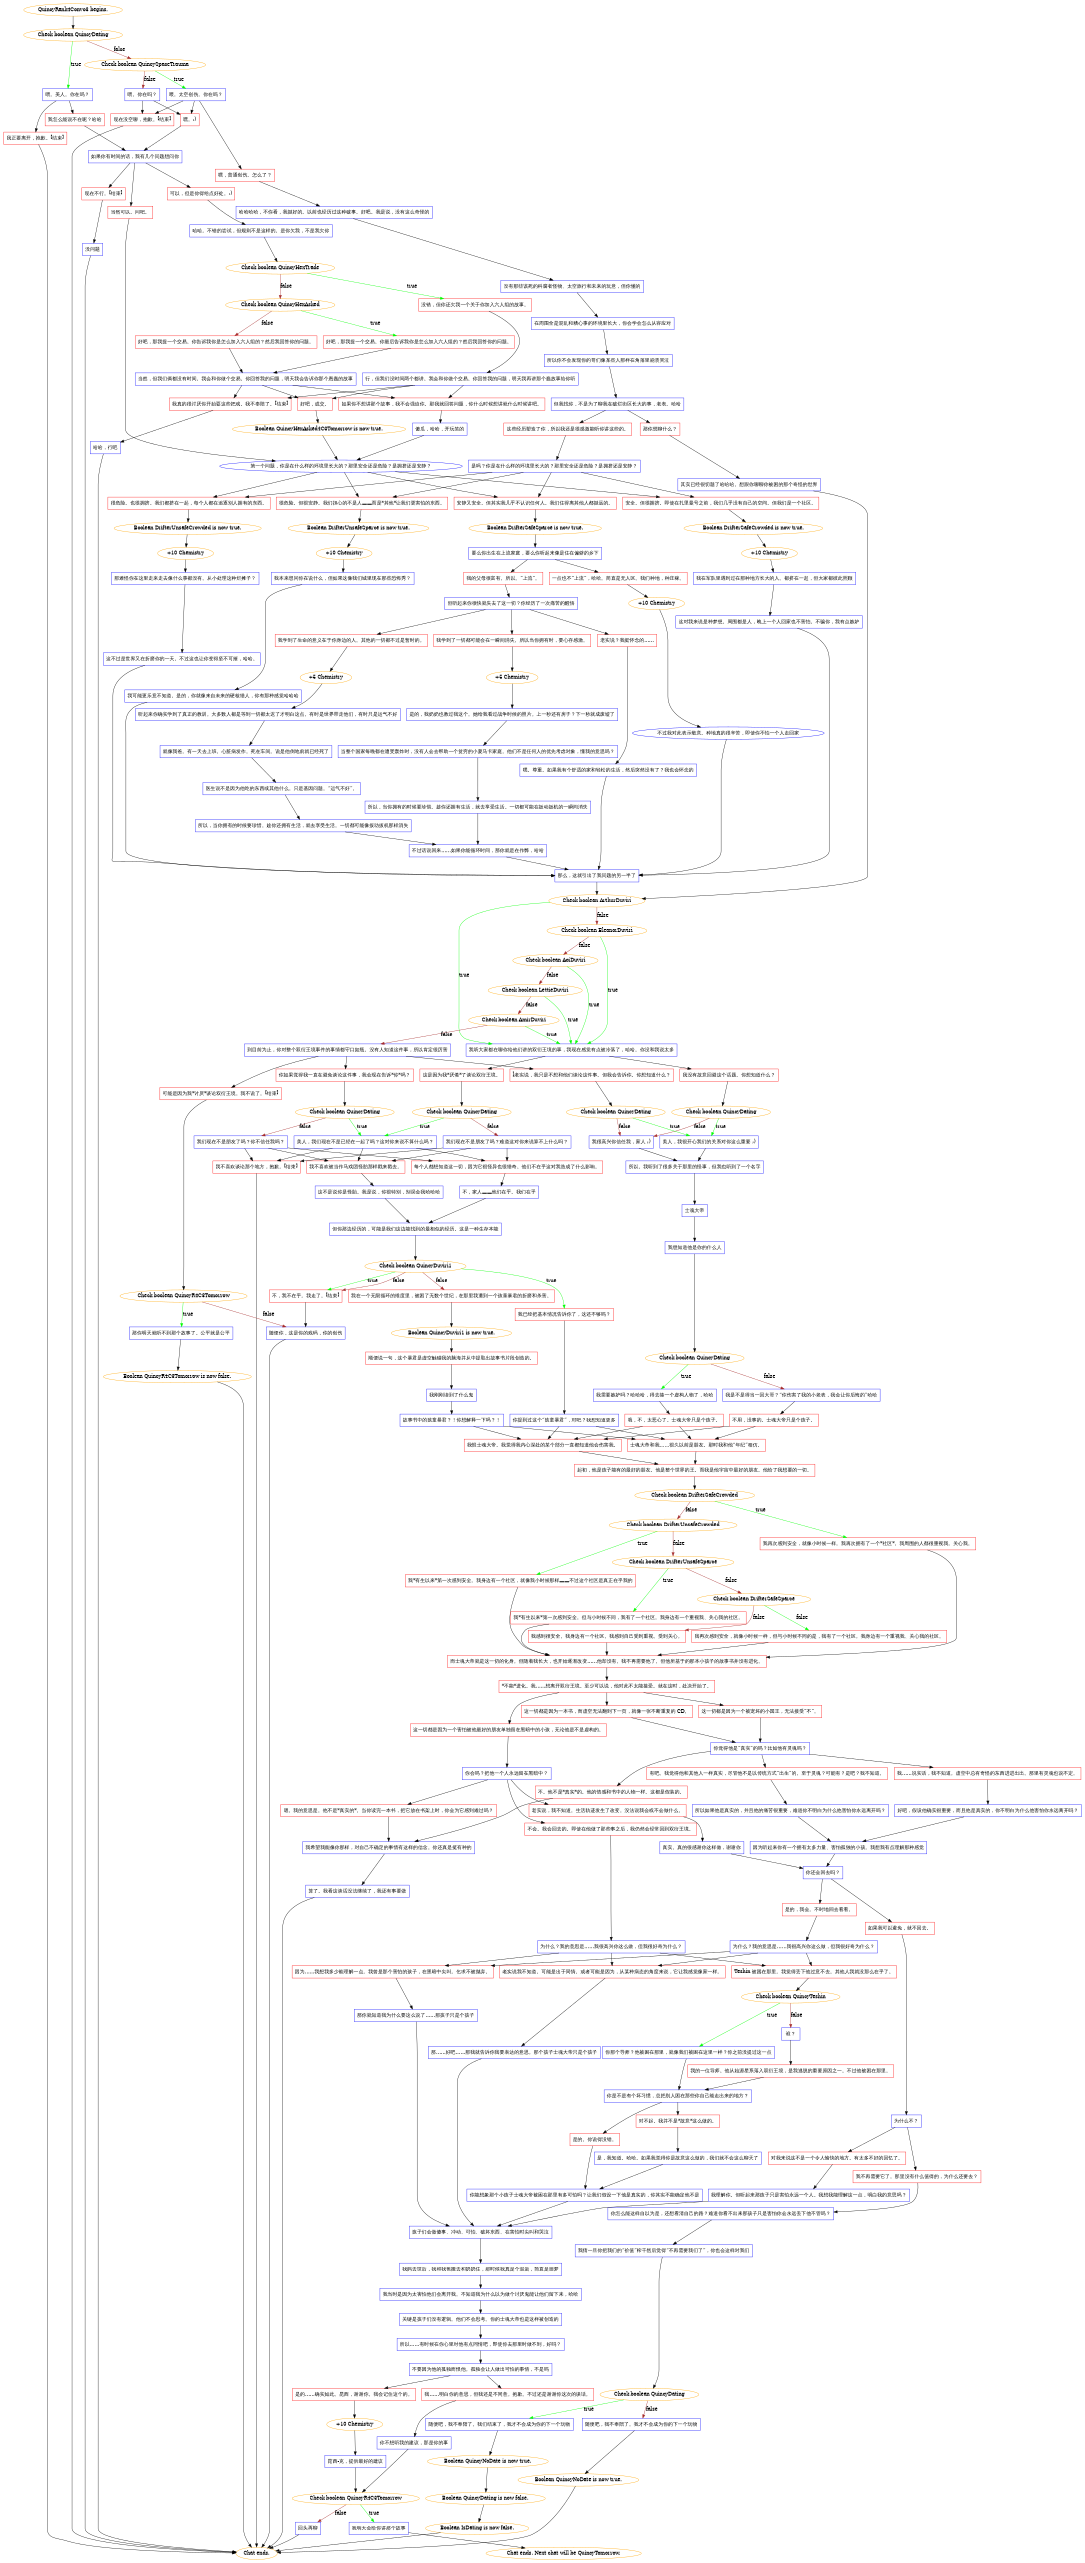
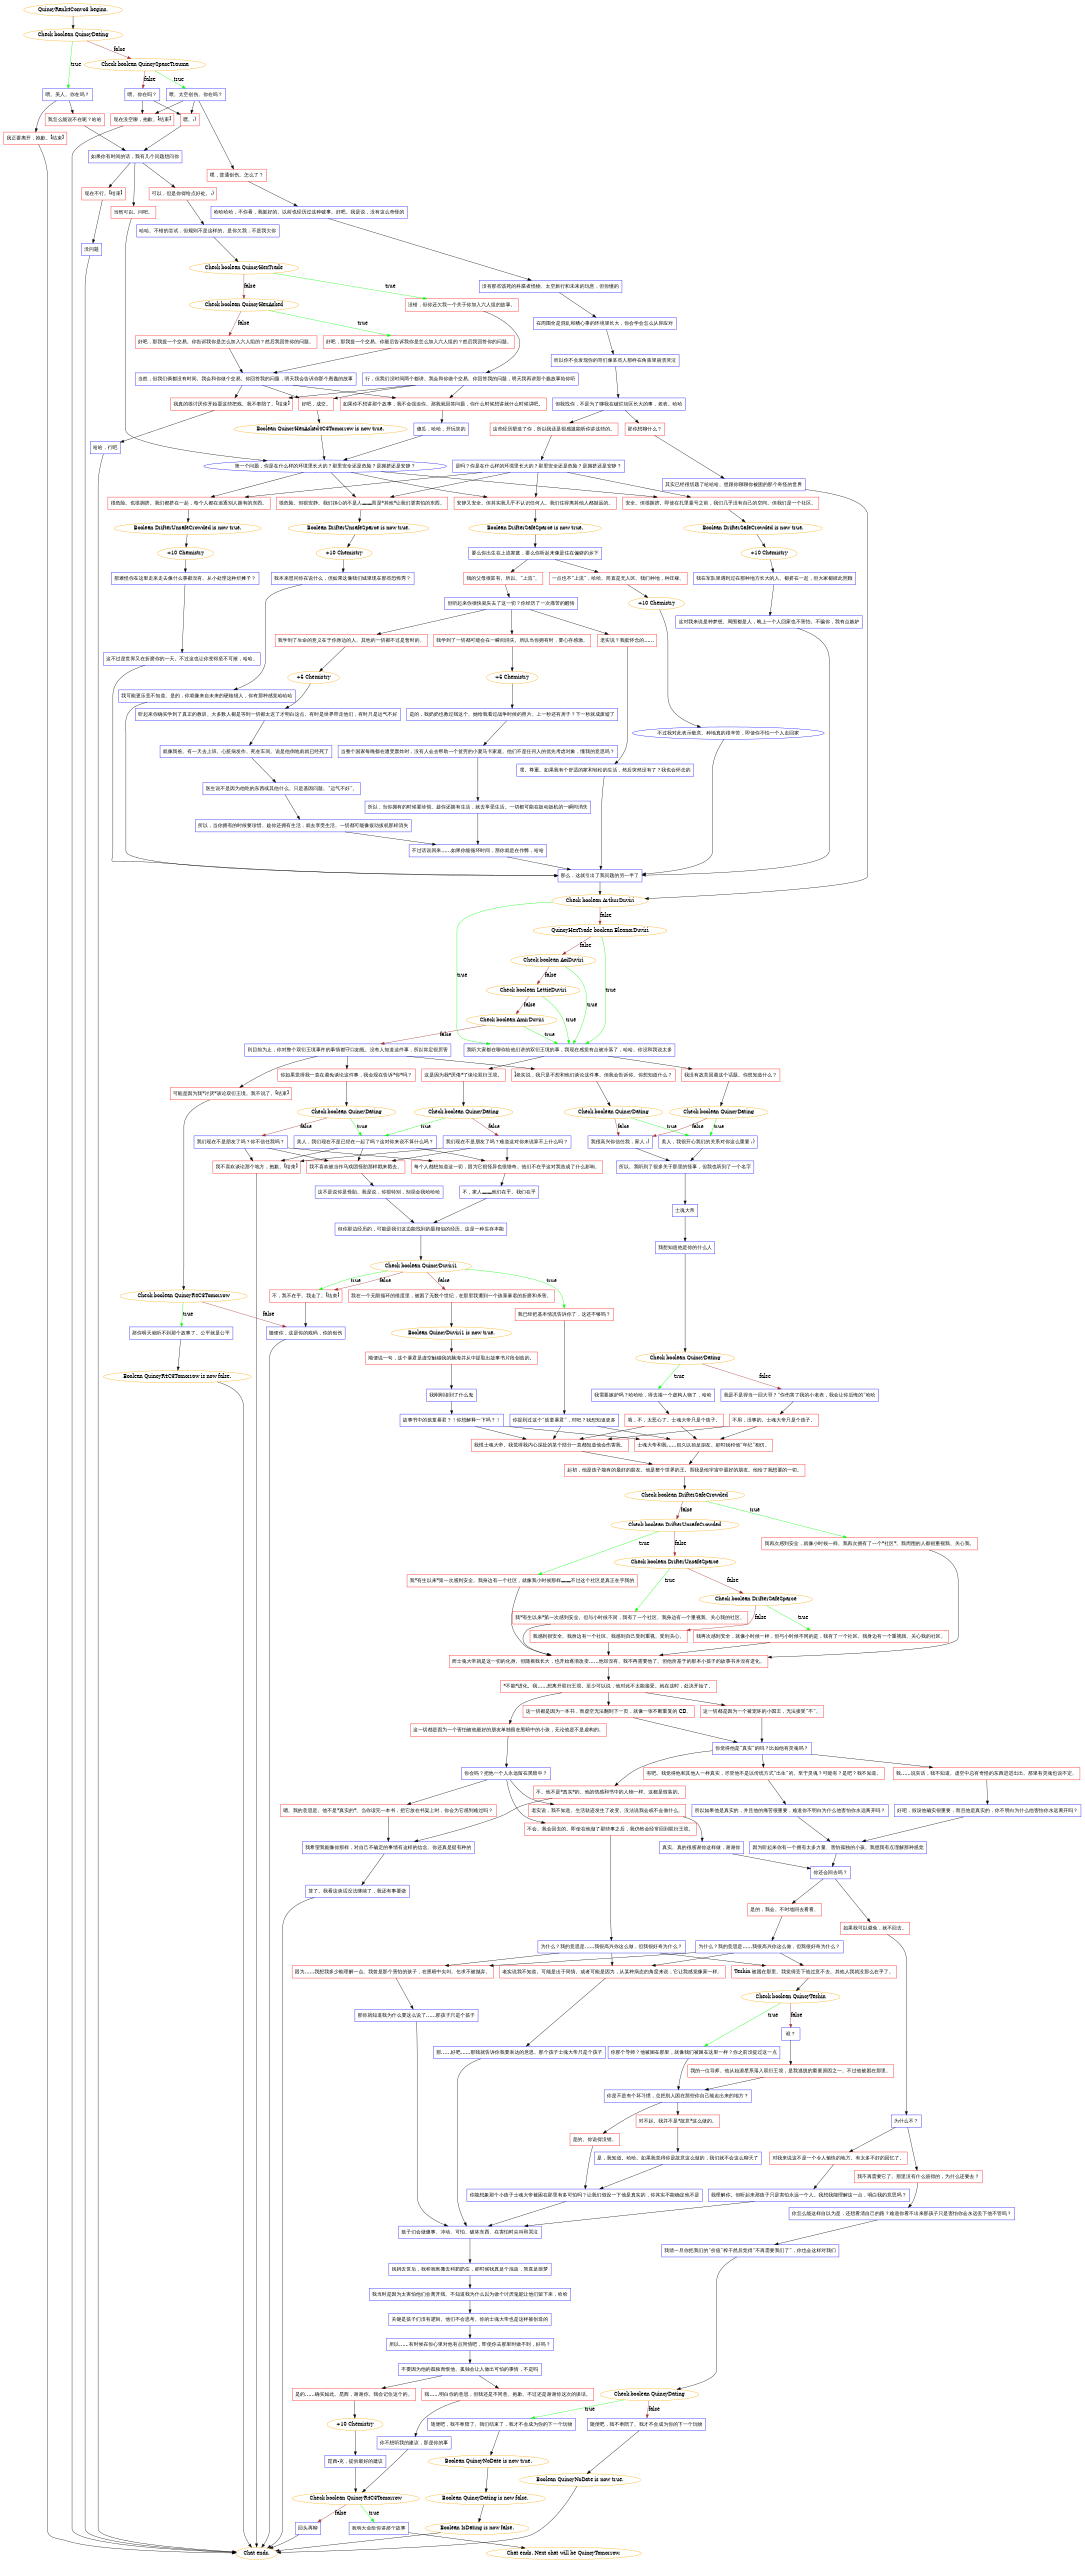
node "Check boolean EleanorDuviri": label "Check boolean EleanorDuviri" -> "QuincyHexTrade boolean EleanorDuviri"
edge "Check boolean DrifterSafeSparce" -> "我再次感到安全，就像小时候一样，但与小时候不同的是，我有了一个社区。我身边有一个重视我、关心我的社区。": label "false" -> "true"
